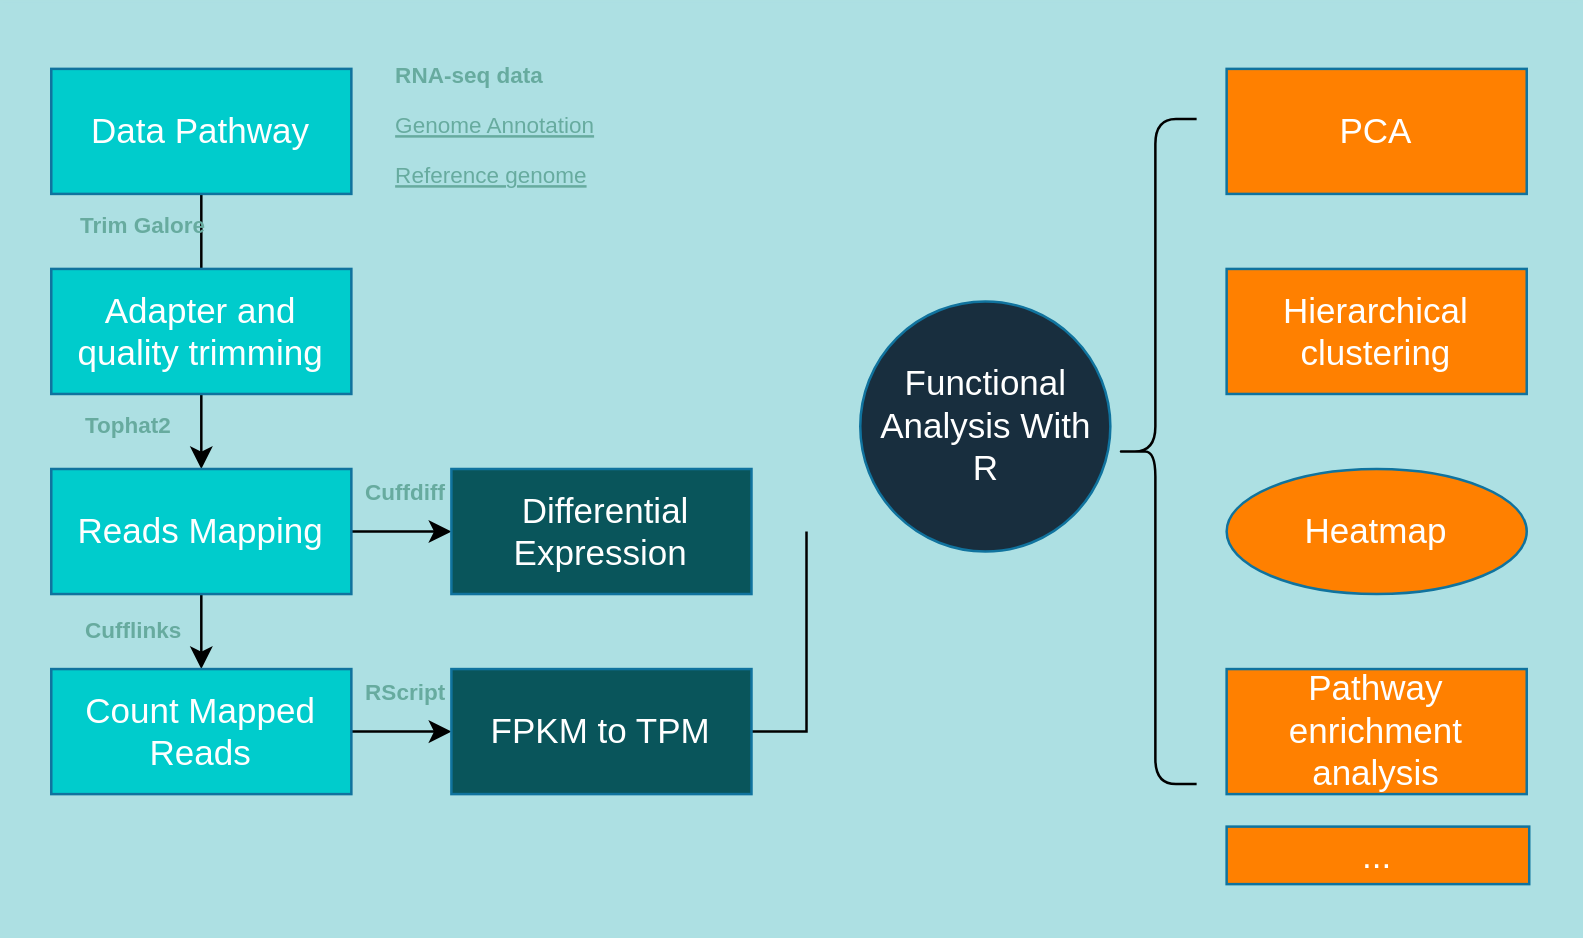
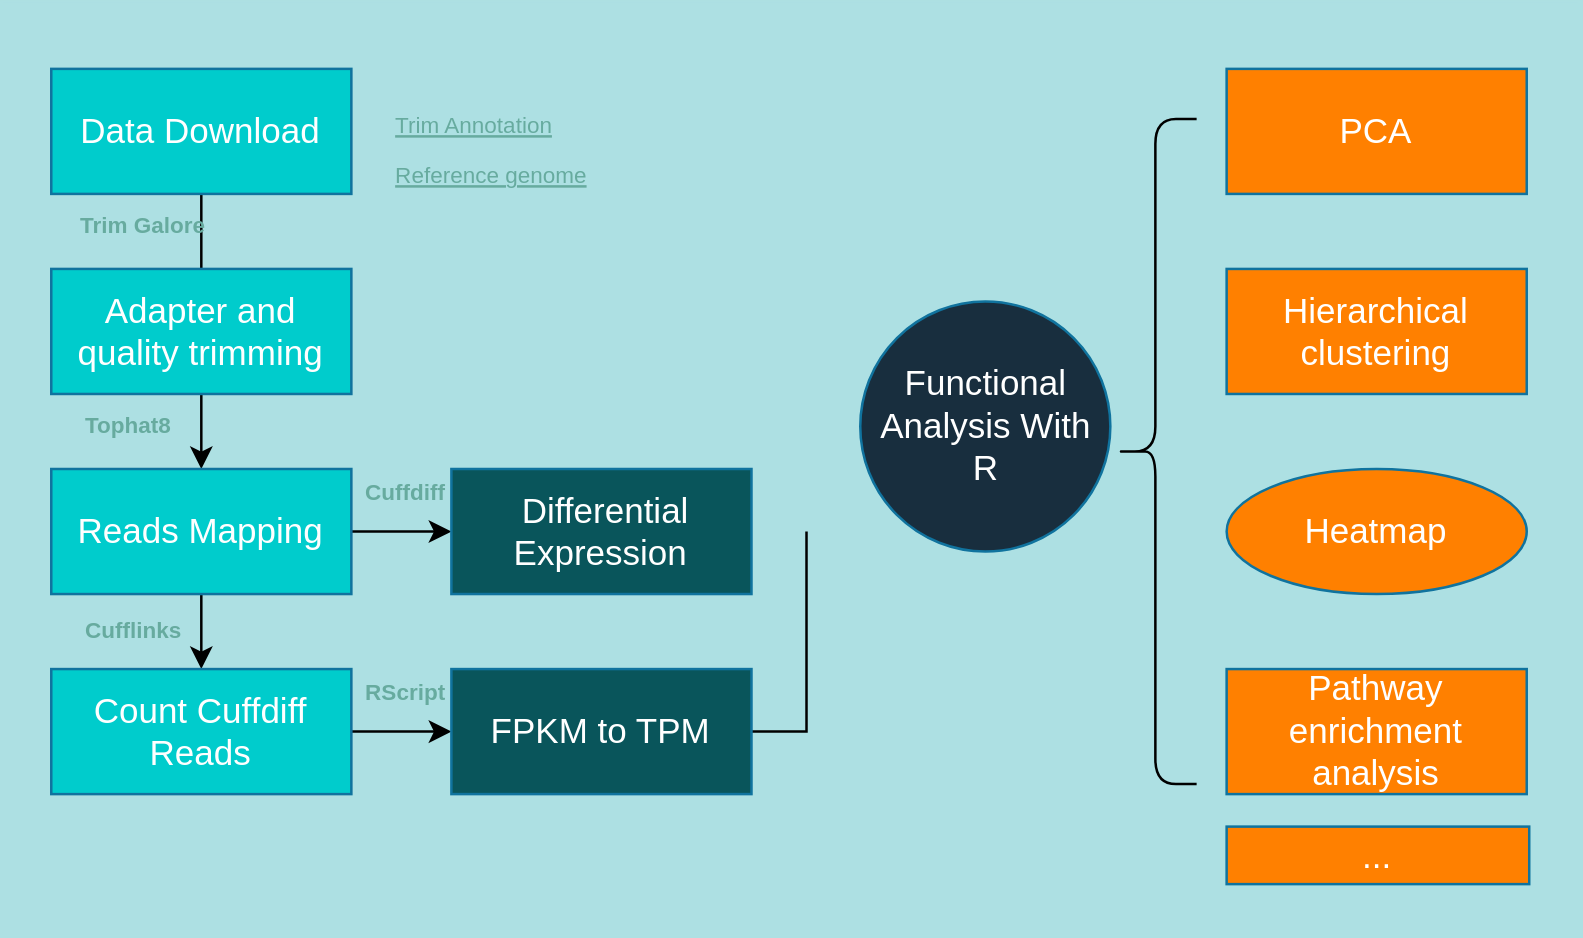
node "RNA-seq data": removed
node "Genome Annotation": label "Genome Annotation" -> "Trim Annotation"
node "Data Pathway": label "Data Pathway" -> "Data Download"
node "Tophat2": label "Tophat2" -> "Tophat8"
node "Count Mapped Reads": label "Count Mapped Reads" -> "Count Cuffdiff Reads"
